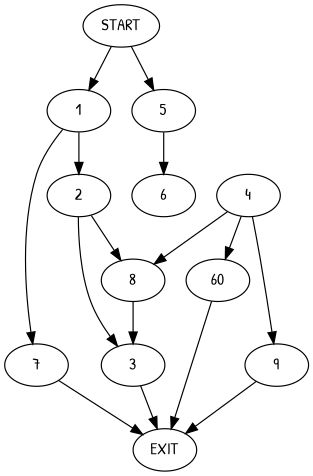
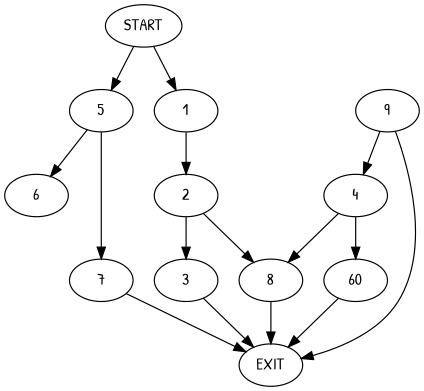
edge "1" -> "7": now "5" -> "7"
edge "4" -> "9": reversed
edge "8" -> "3": now "8" -> "EXIT"
